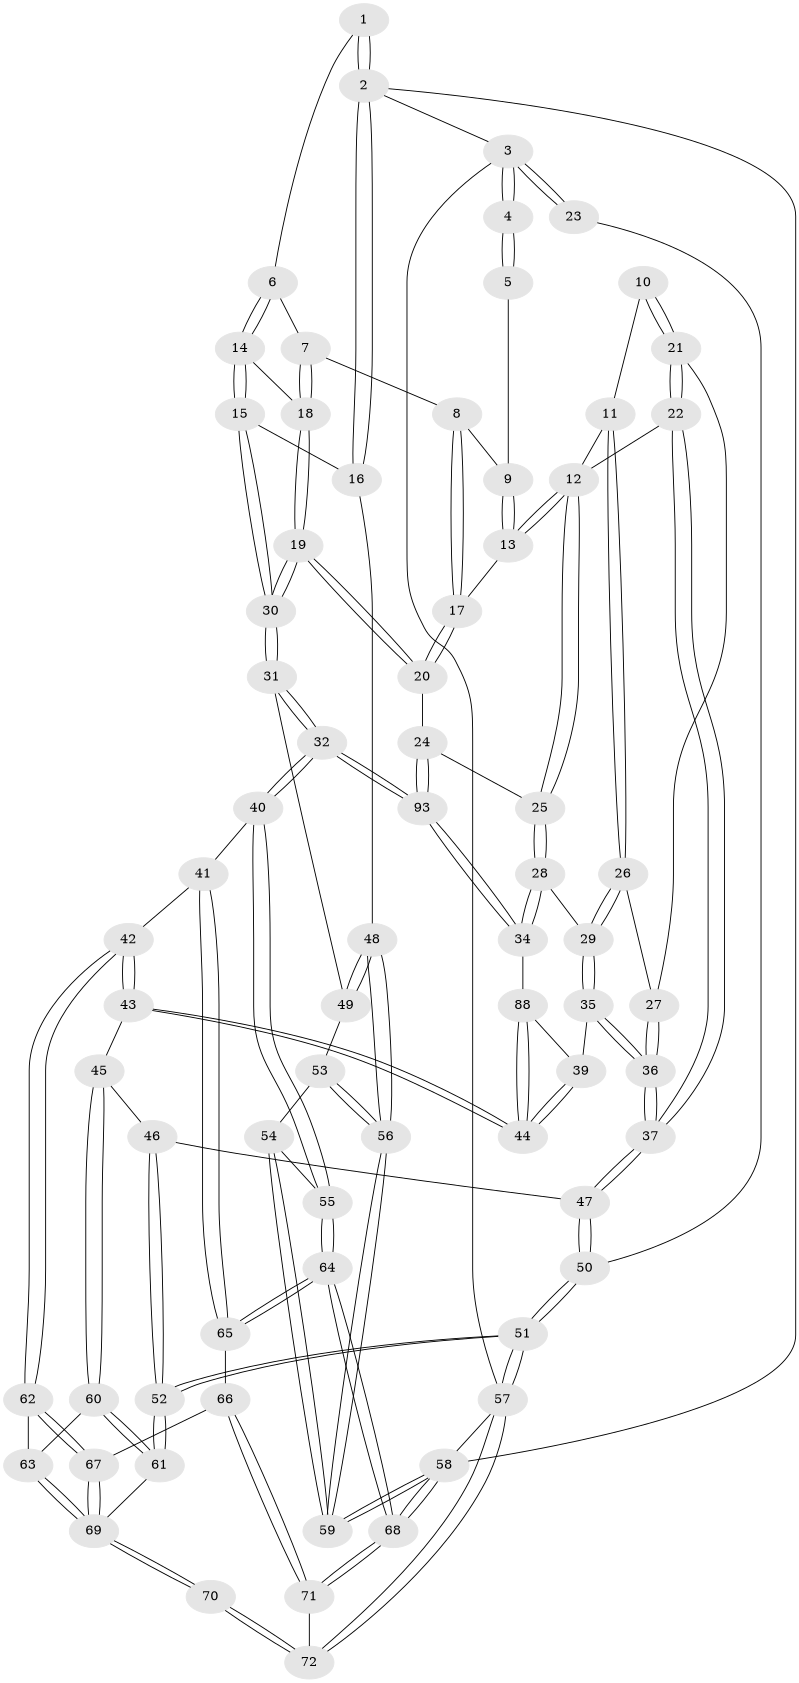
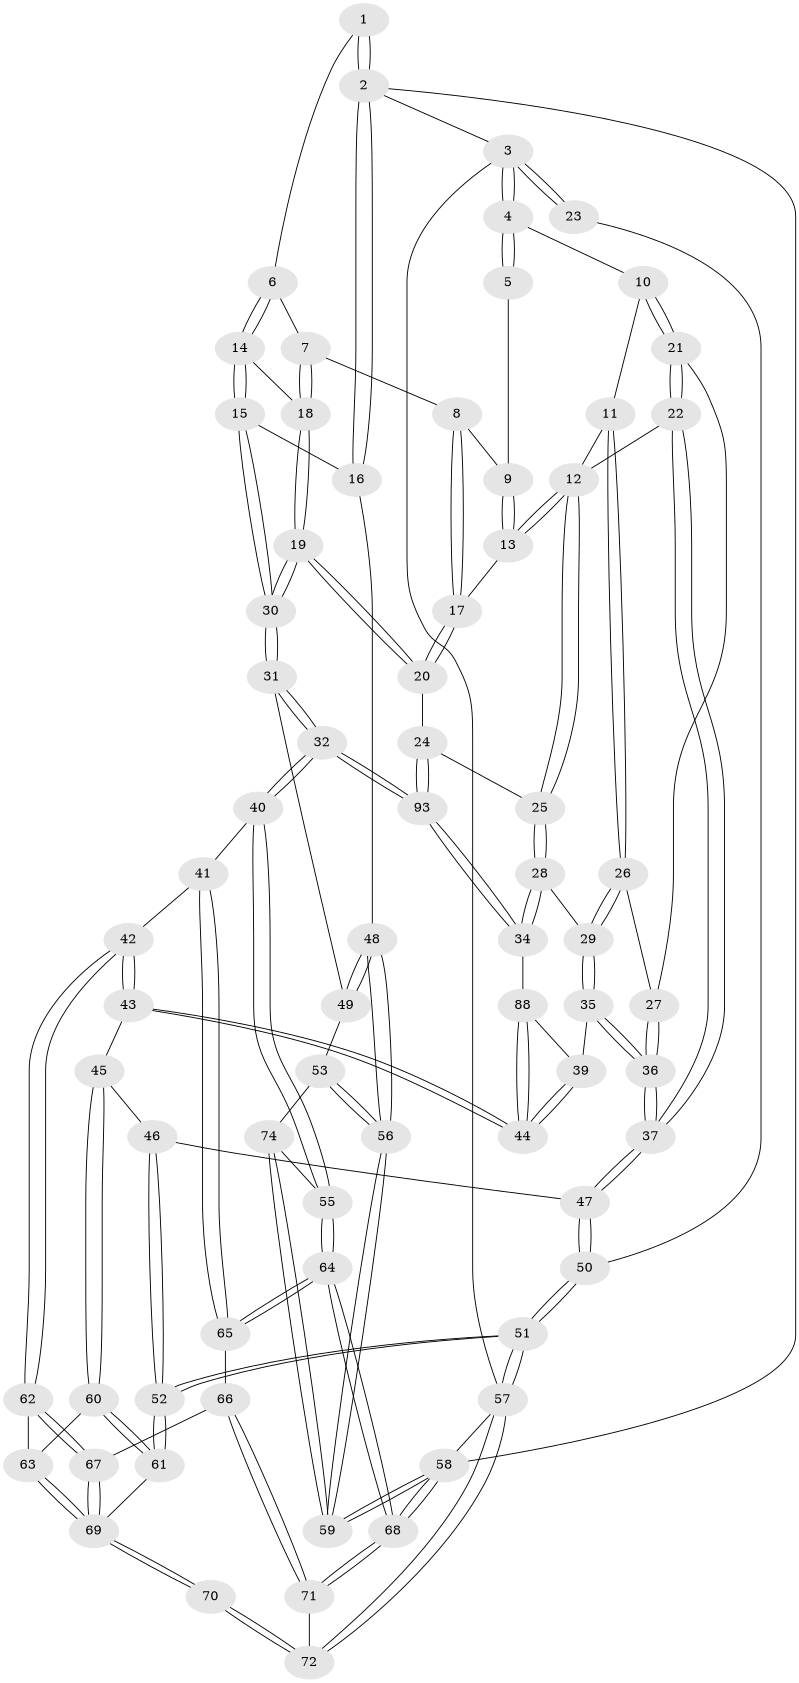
edge "4" -- "10": added
node "54": label "54" -> "74"
